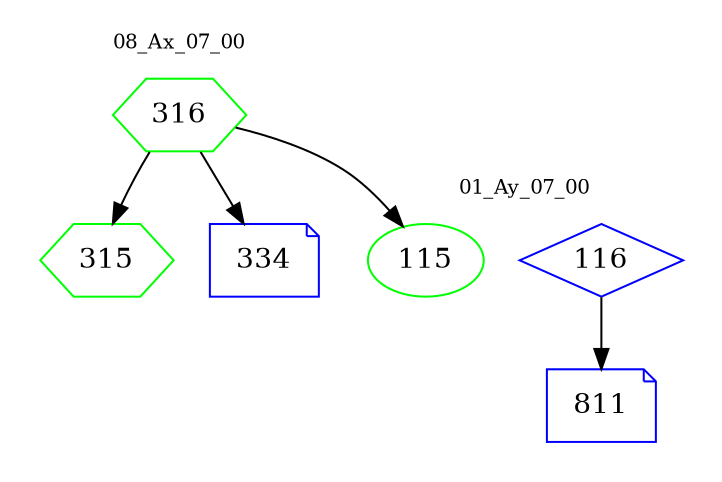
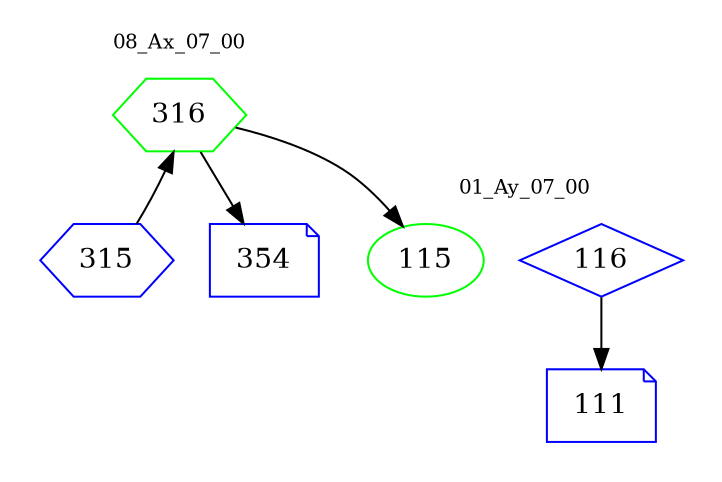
edge "316" -> "315": reversed
node "315": color green -> blue
node "334": label "334" -> "354"
node "811": label "811" -> "111"
